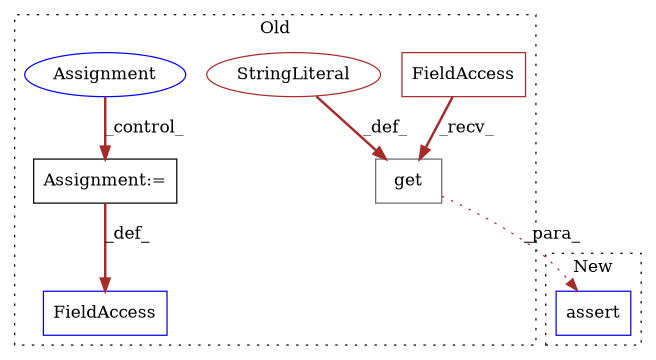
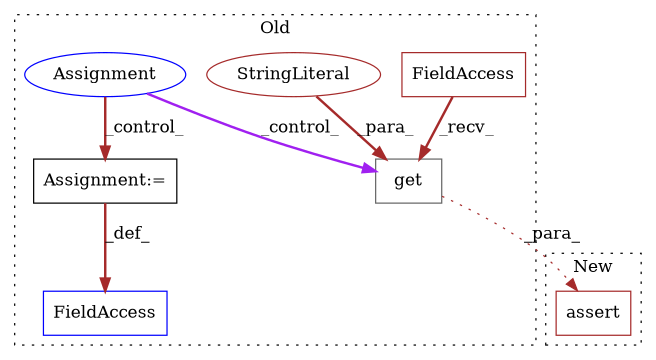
edge "StringLiteral" -> "get": label "_def_" -> "_para_"
edge "Assignment" -> "get": added, label "_control_"
node "assert": color blue -> brown
